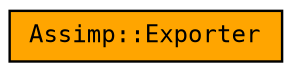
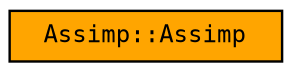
node "Assimp::Exporter": label "Assimp::Exporter" -> "Assimp::Assimp"
